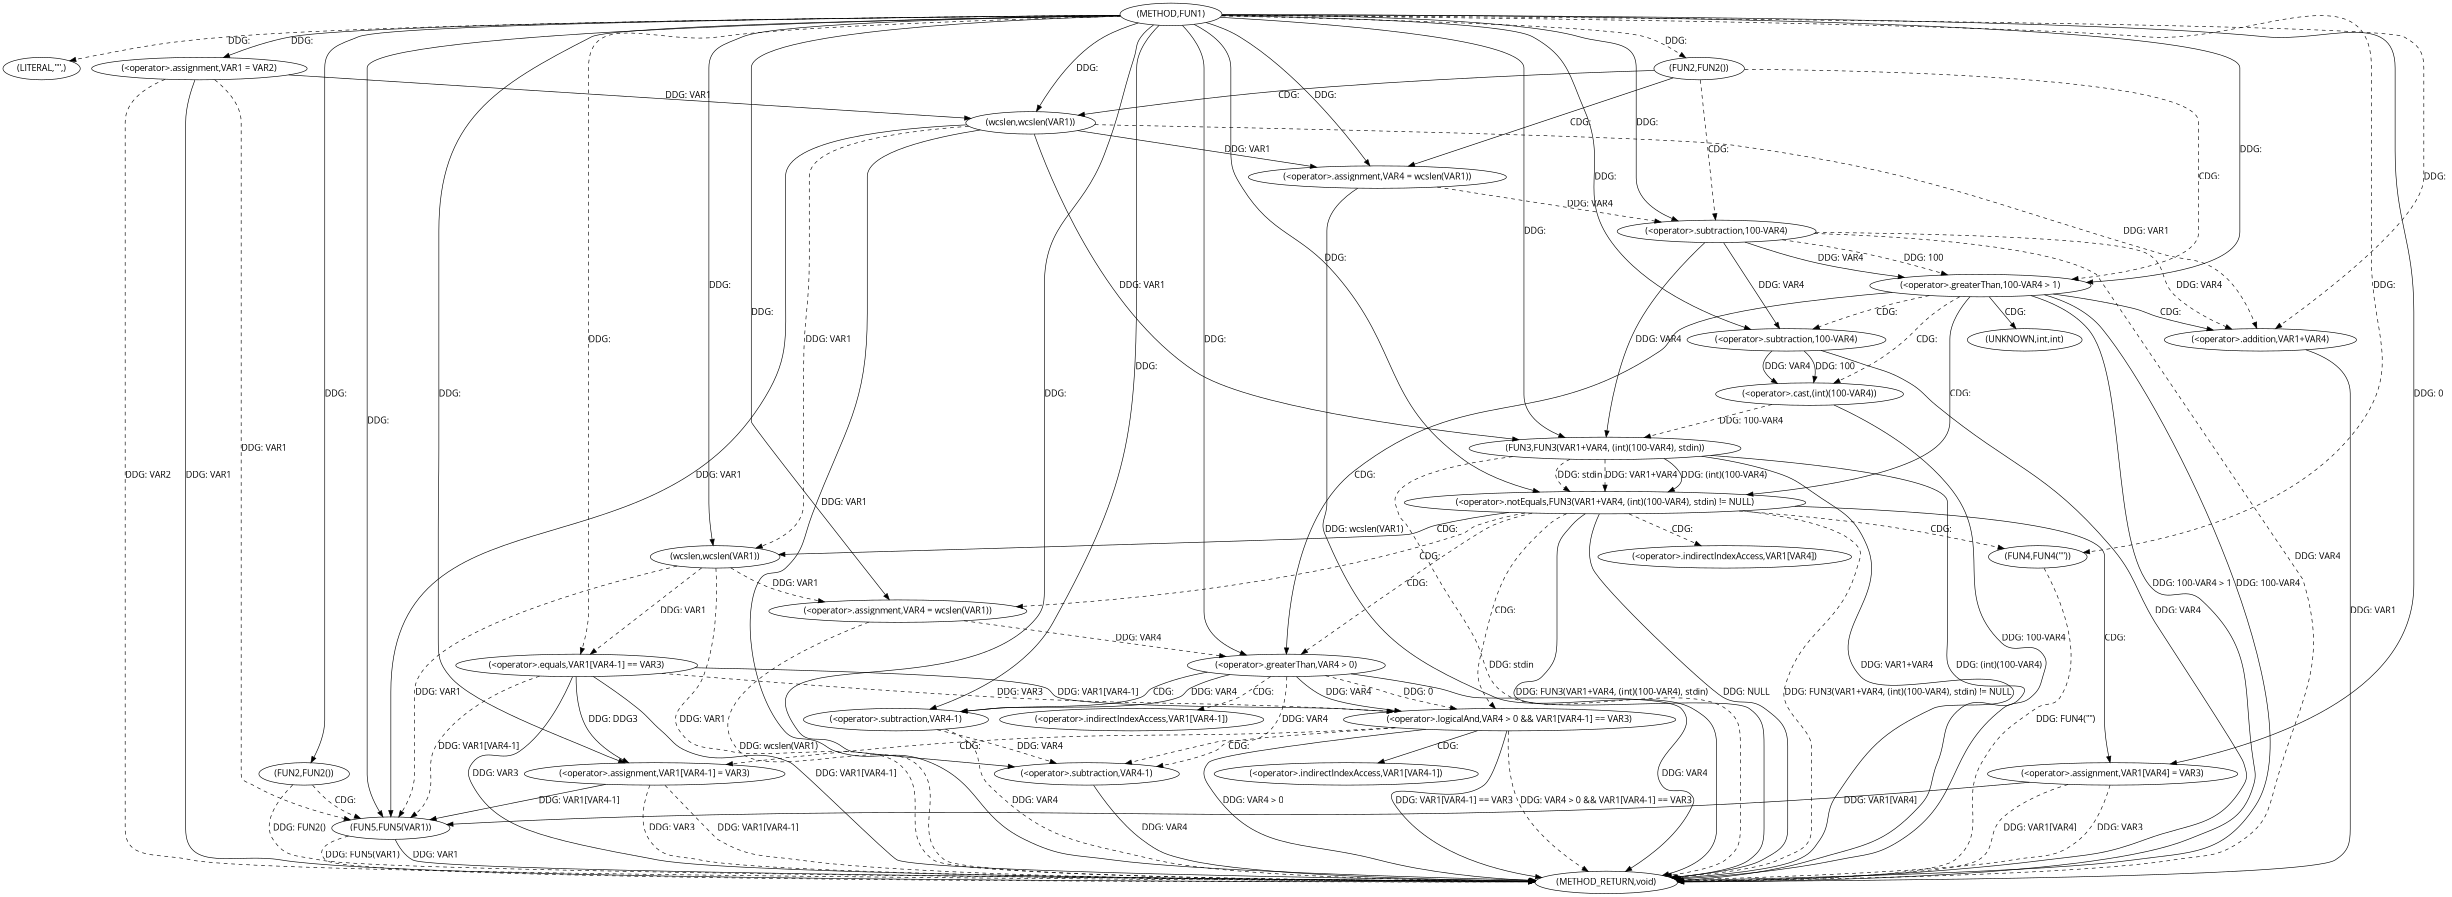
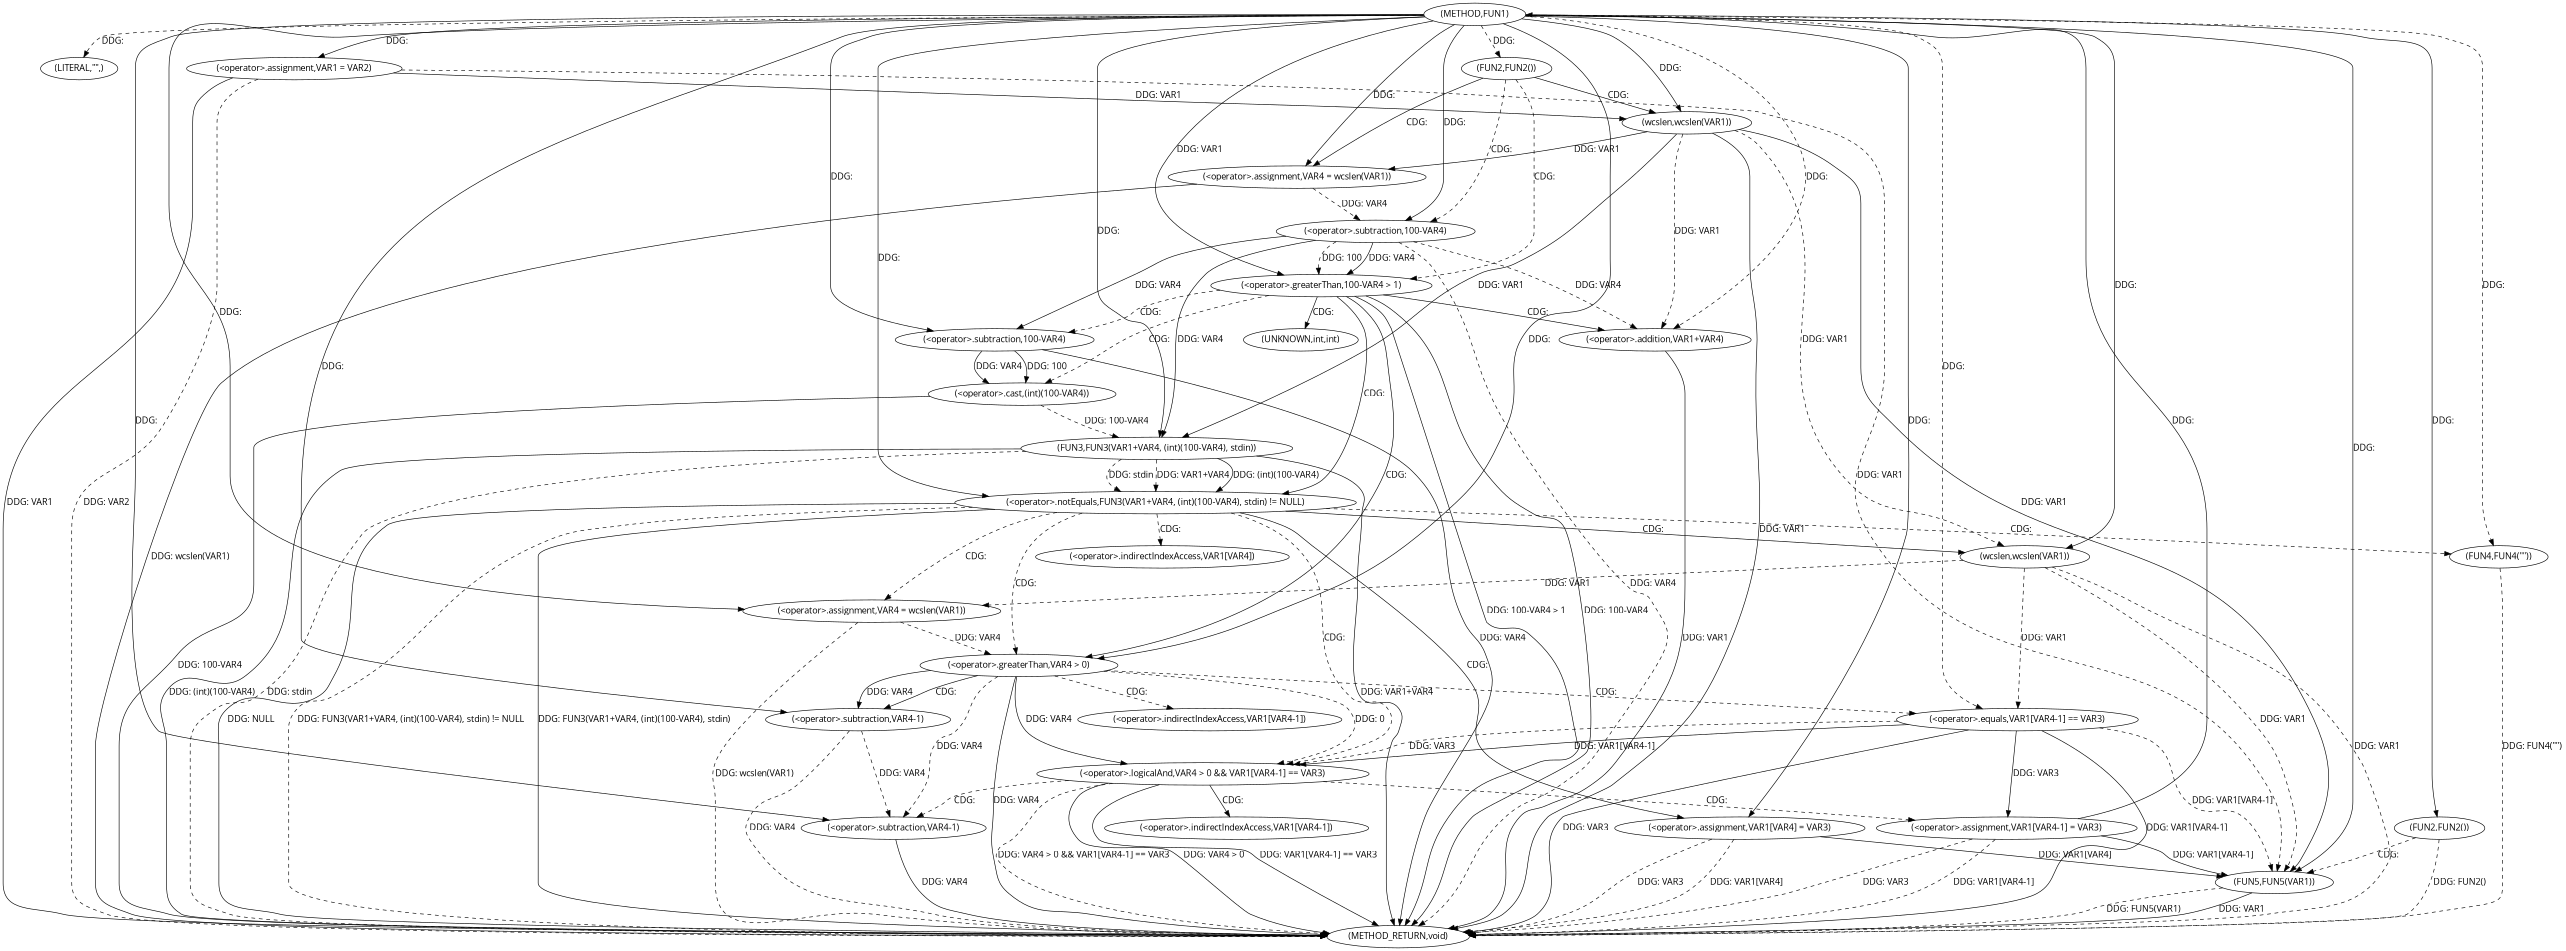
edge "(METHOD,FUN1)" -> "(<operator>.greaterThan,100-VAR4 > 1)": label "DDG: " -> "DDG: VAR1"
edge "(METHOD,FUN1)" -> "(<operator>.assignment,VAR1[VAR4-1] = VAR3)": reversed
edge "(METHOD,FUN1)" -> "(<operator>.assignment,VAR1[VAR4] = VAR3)": label "DDG: 0" -> "DDG: "
edge "(<operator>.greaterThan,VAR4 > 0)" -> "(<operator>.equals,VAR1[VAR4-1] == VAR3)": added, label "CDG:"
edge "(<operator>.equals,VAR1[VAR4-1] == VAR3)" -> "(<operator>.assignment,VAR1[VAR4-1] = VAR3)": label "DDG: DDG3" -> "DDG: VAR3"
